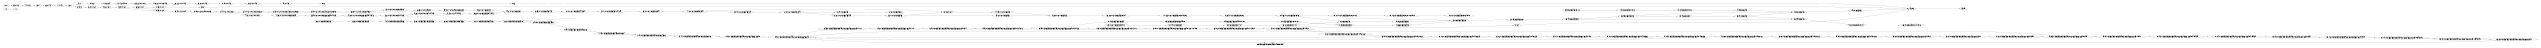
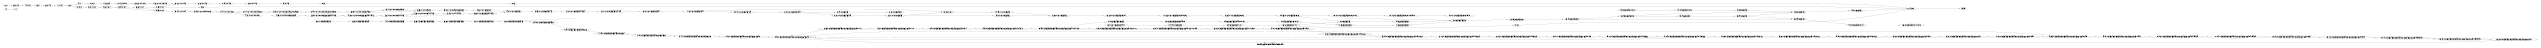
node "139, 202: 32 33 34 35 115 116": removed
node "112, 856: 32 33 34 35 51 52": label "112, 856: 32 33 34 35 51 52" -> "112, 156: 32 33 34 35 51 52"
